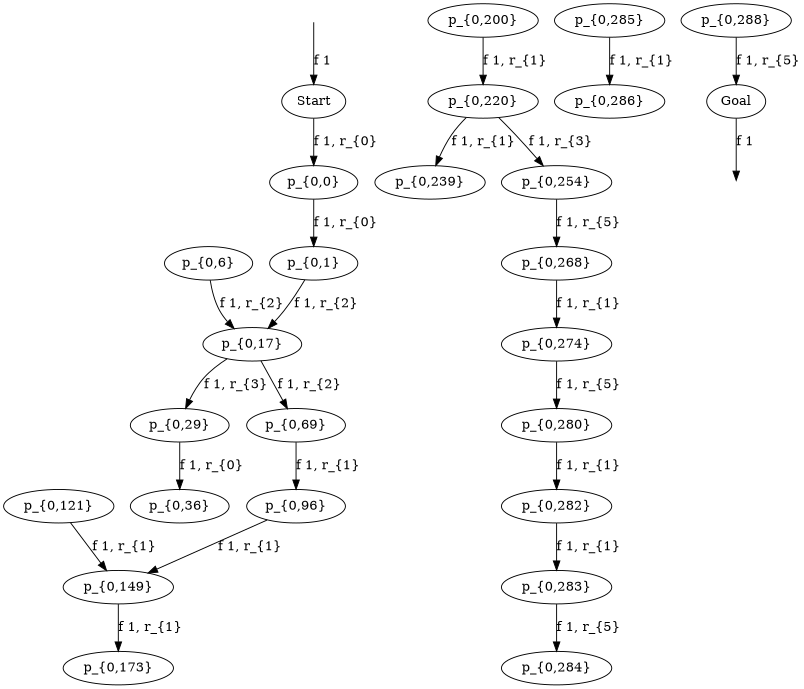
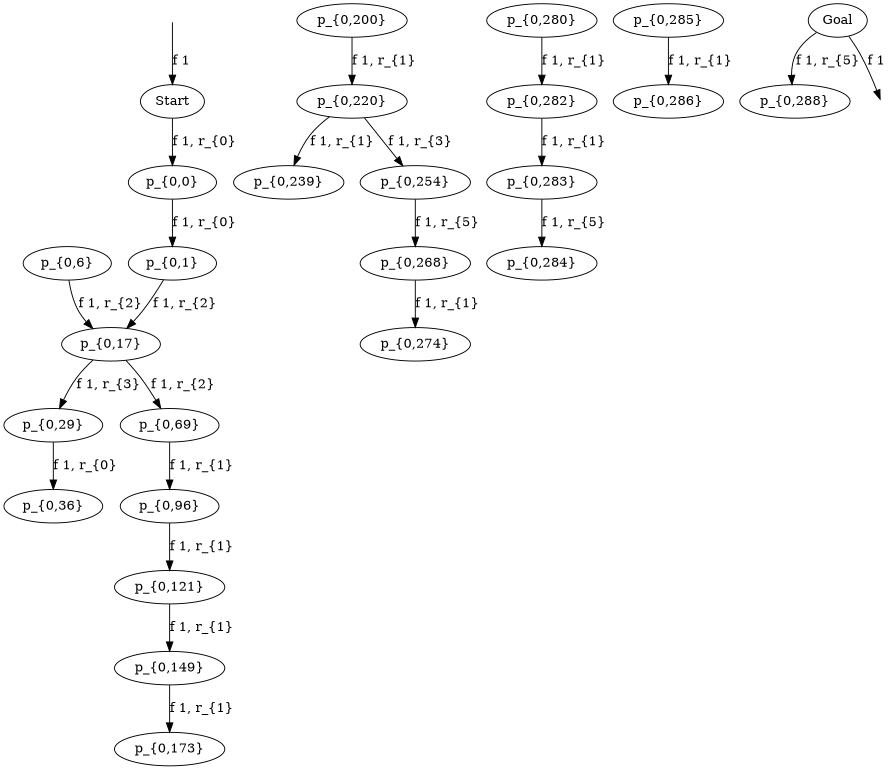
edge "p_{0,288}" -> "Goal": reversed
edge "p_{0,274}" -> "p_{0,280}": removed, label "f 1, r_{5}"
edge "p_{0,96}" -> "p_{0,149}": now "p_{0,96}" -> "p_{0,121}"
